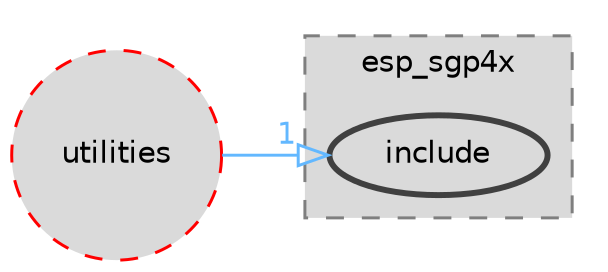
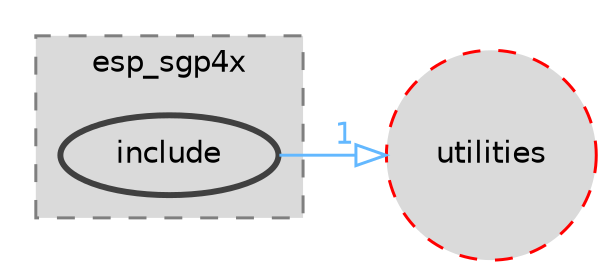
edge "utilities" -> "include": reversed
